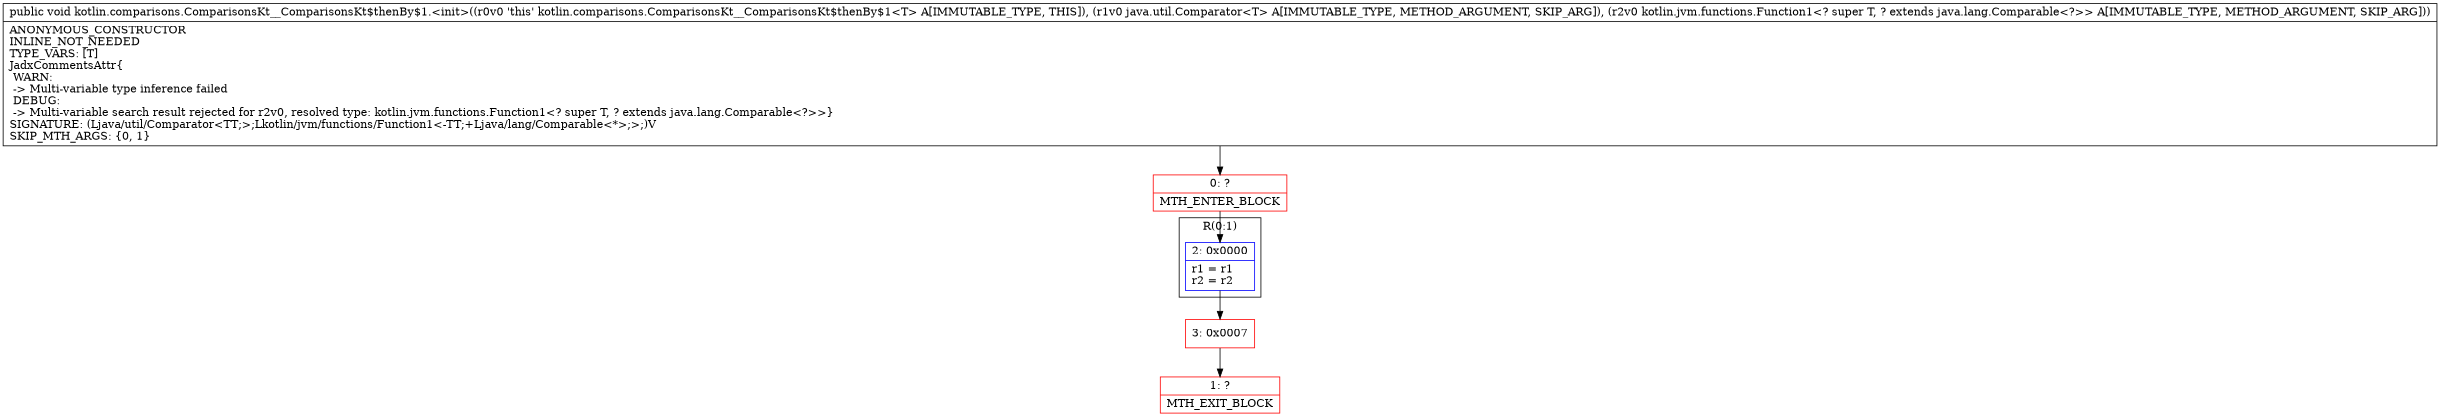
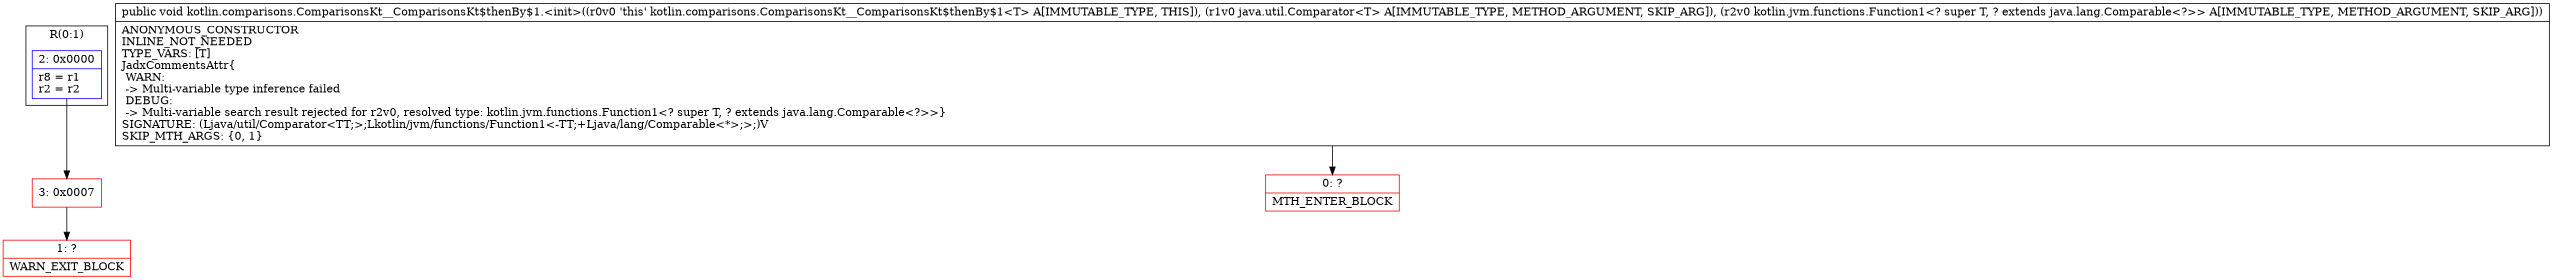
edge "0: ?" -> "2: 0x0000": removed
node "2: 0x0000": text "r1 = r1" -> "r8 = r1"
node "1: ?": text "MTH_EXIT_BLOCK" -> "WARN_EXIT_BLOCK"
